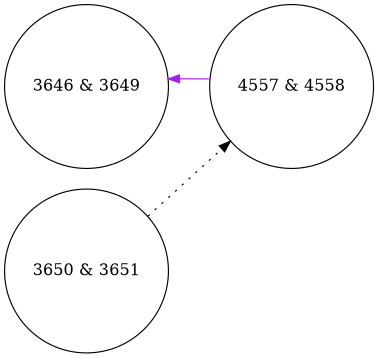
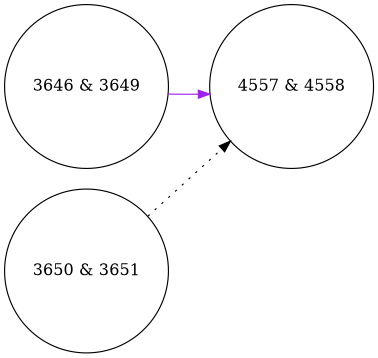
edge "4557 & 4558" -> "3646 & 3649": reversed
